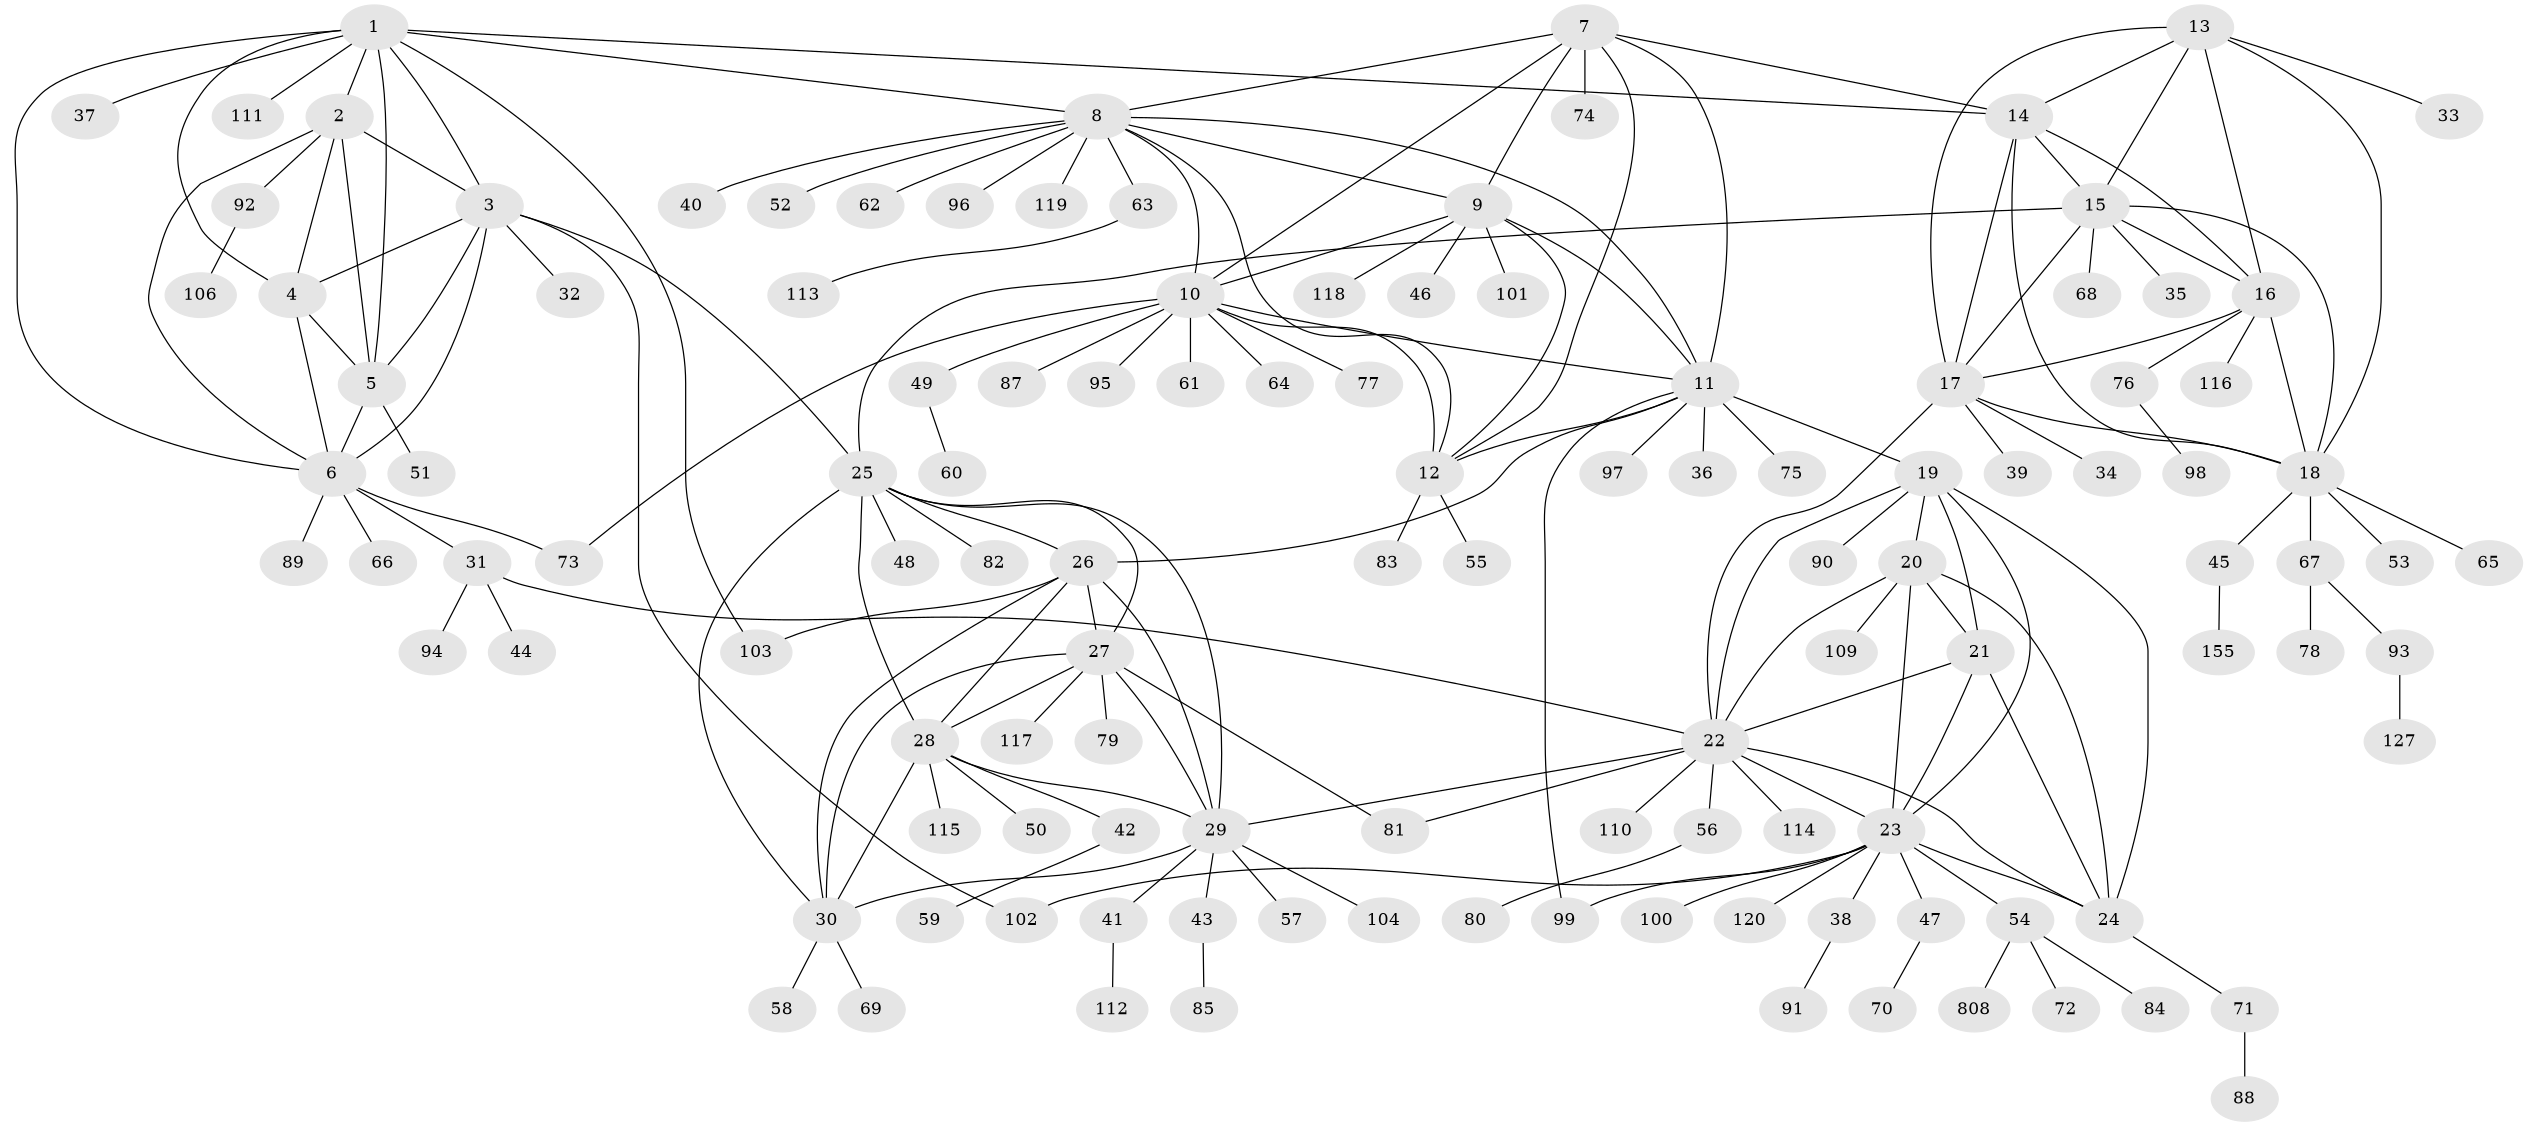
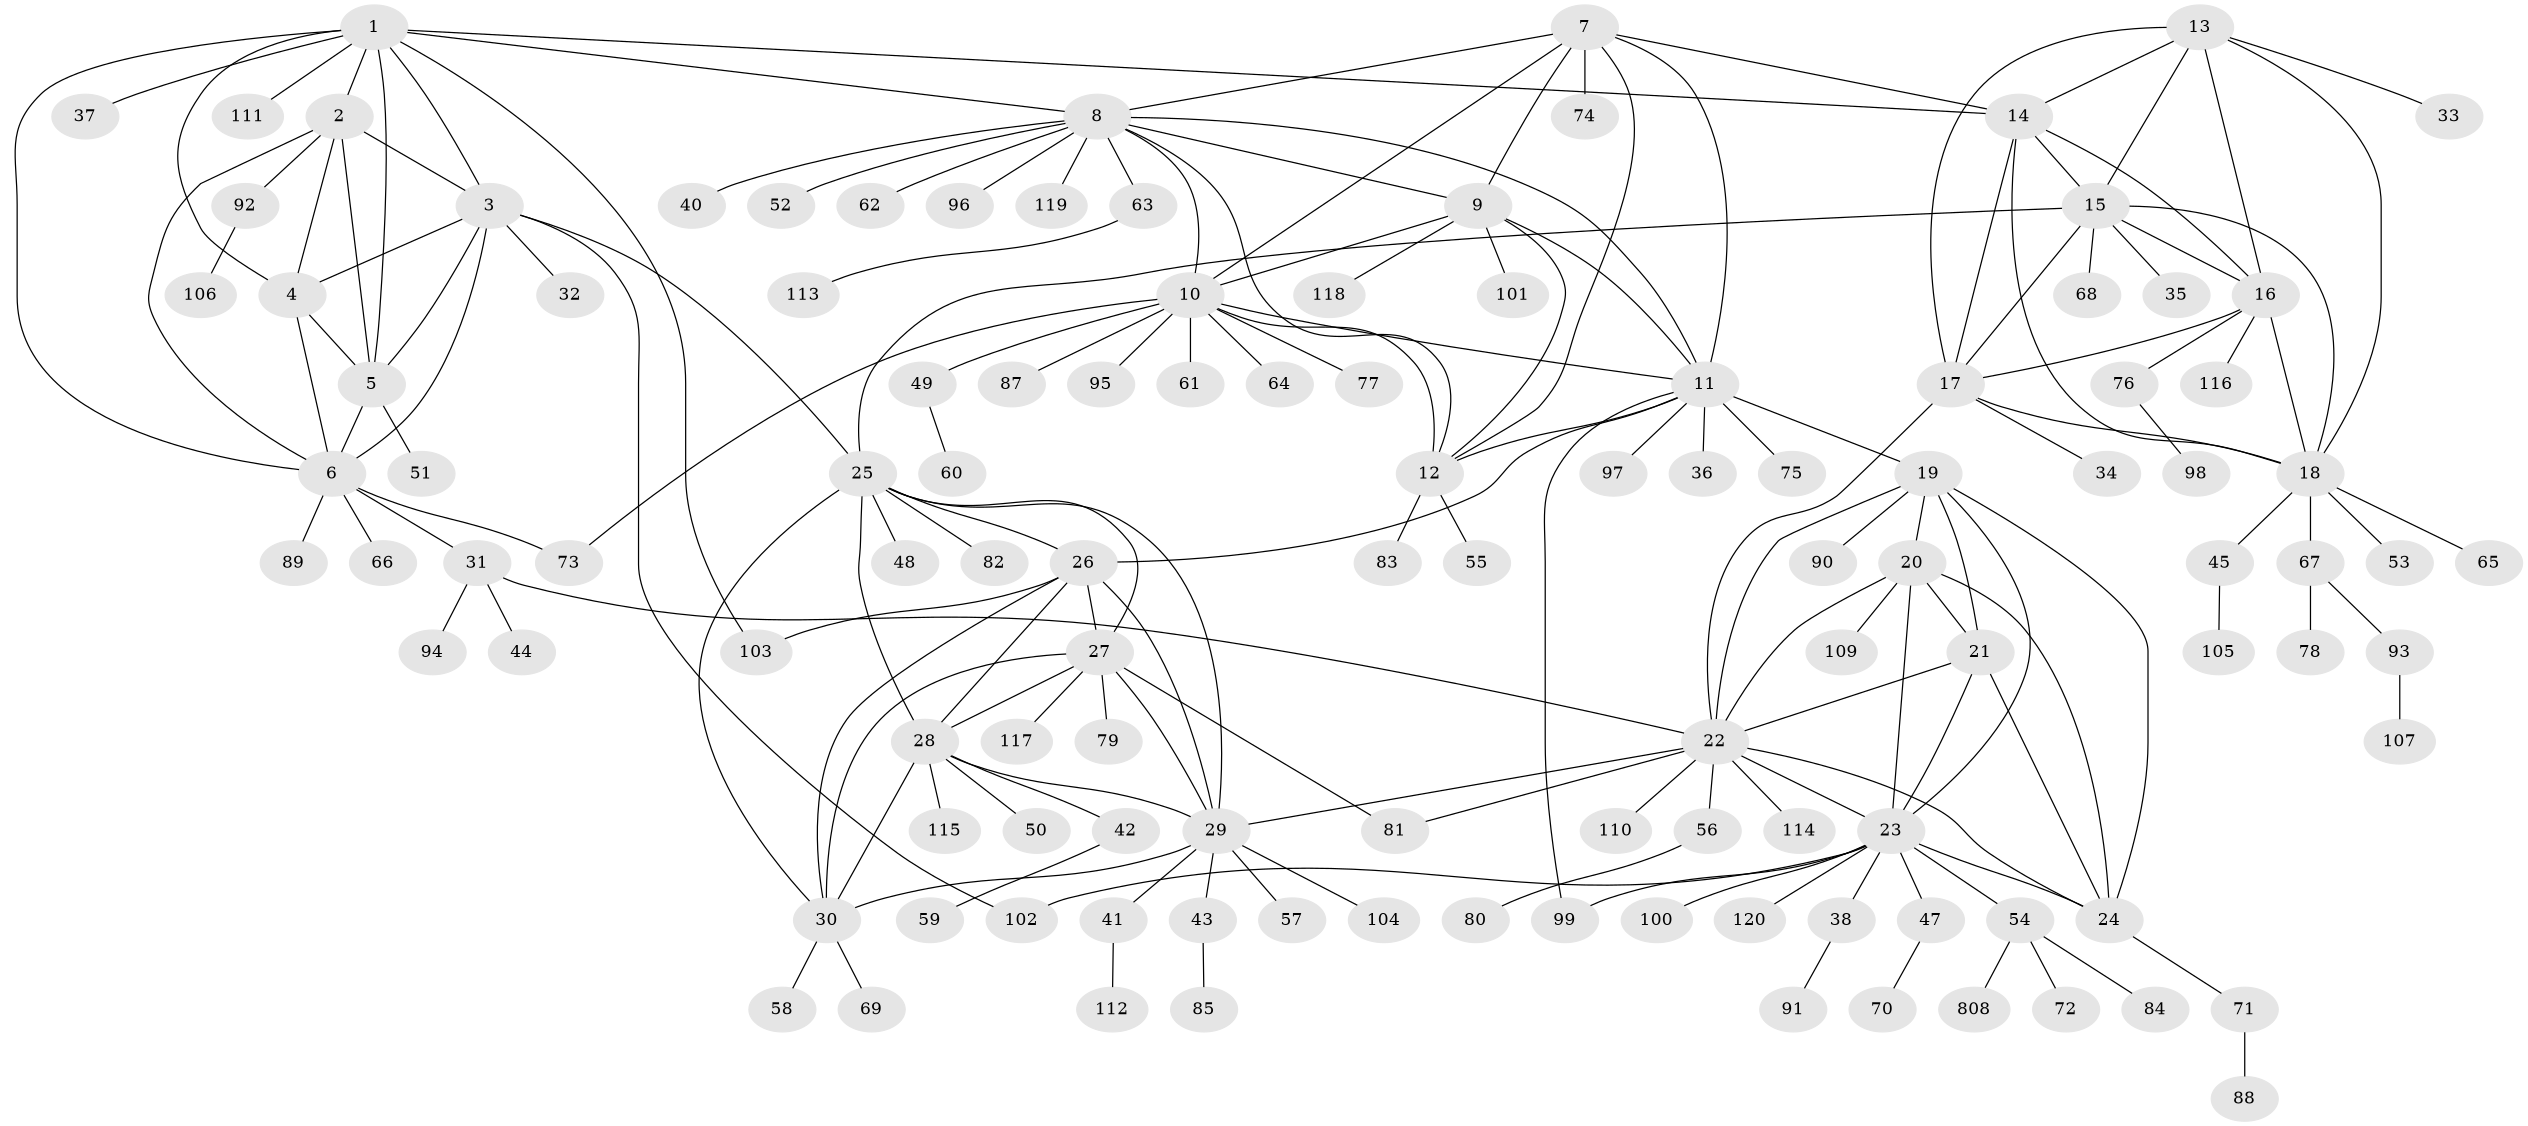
node "46": removed
node "39": removed
node "155": label "155" -> "105"
node "127": label "127" -> "107"
